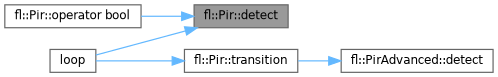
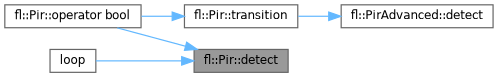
edge "loop" -> "fl::Pir::transition": now "fl::Pir::operator bool" -> "fl::Pir::transition"
